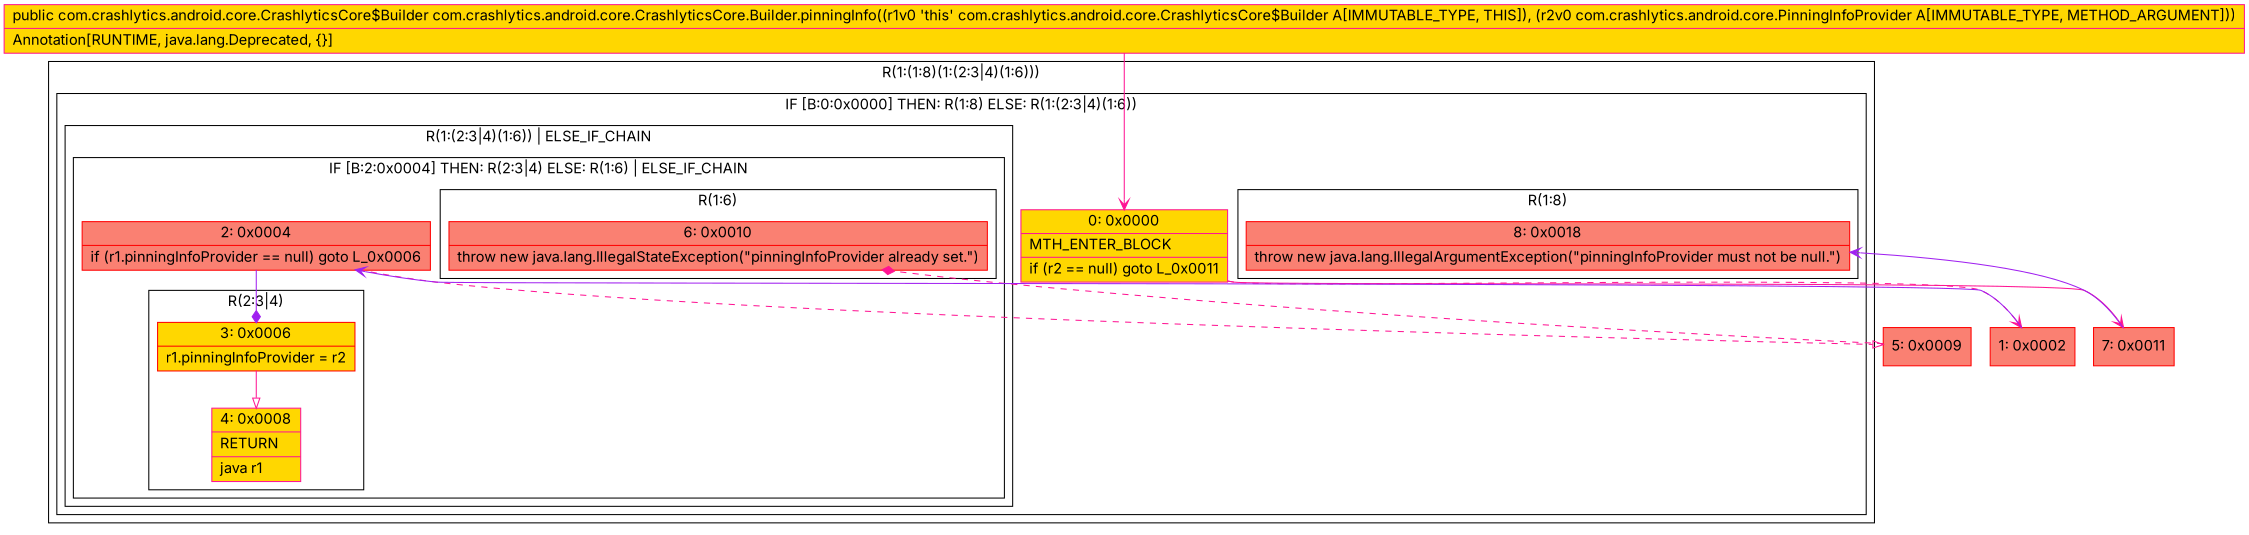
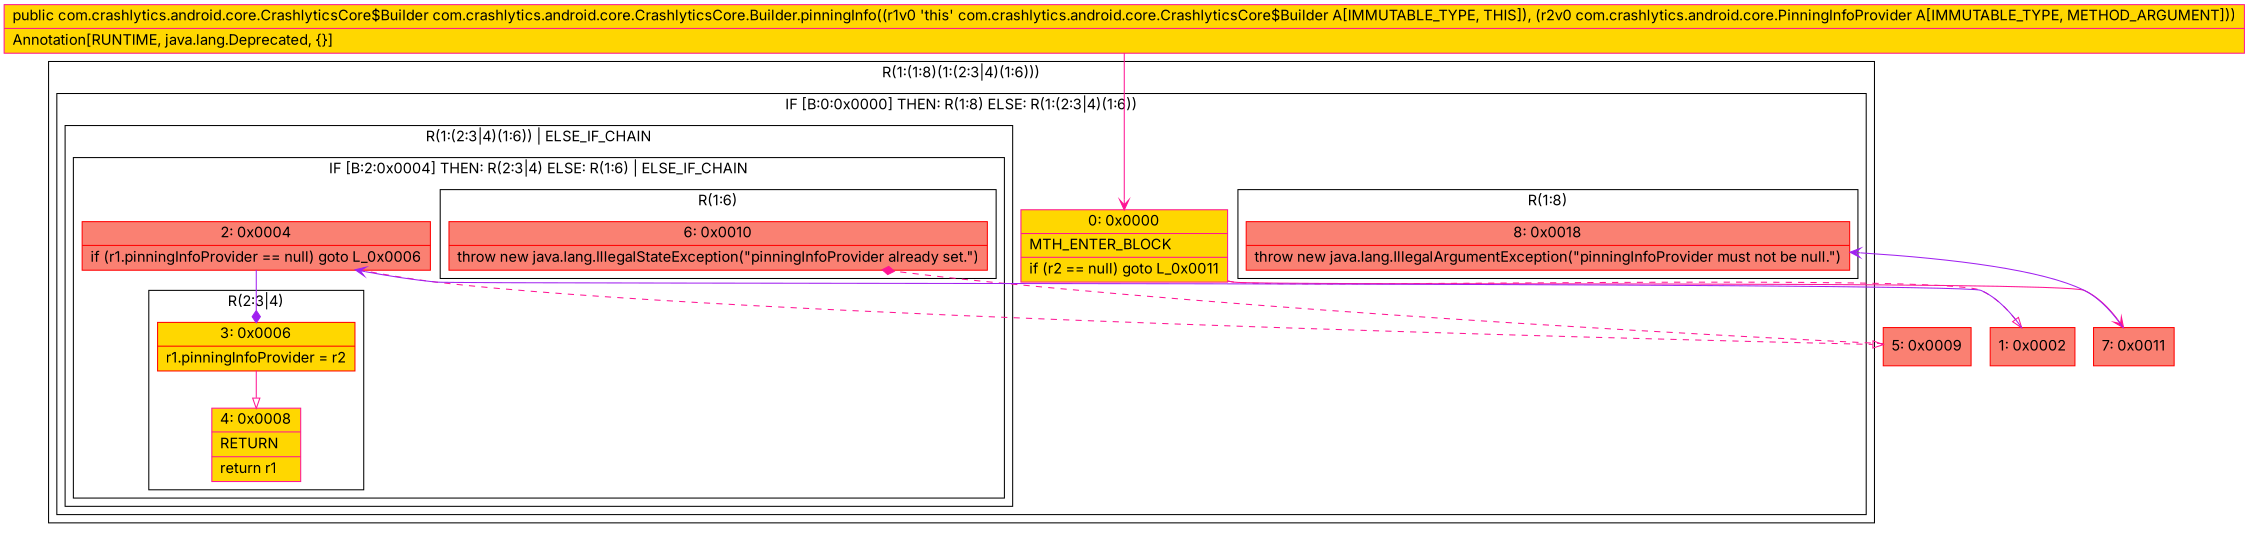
edge "0: 0x0000" -> "1: 0x0002": arrowhead vee -> onormal
node "4: 0x0008": text "java r1" -> "return r1"
